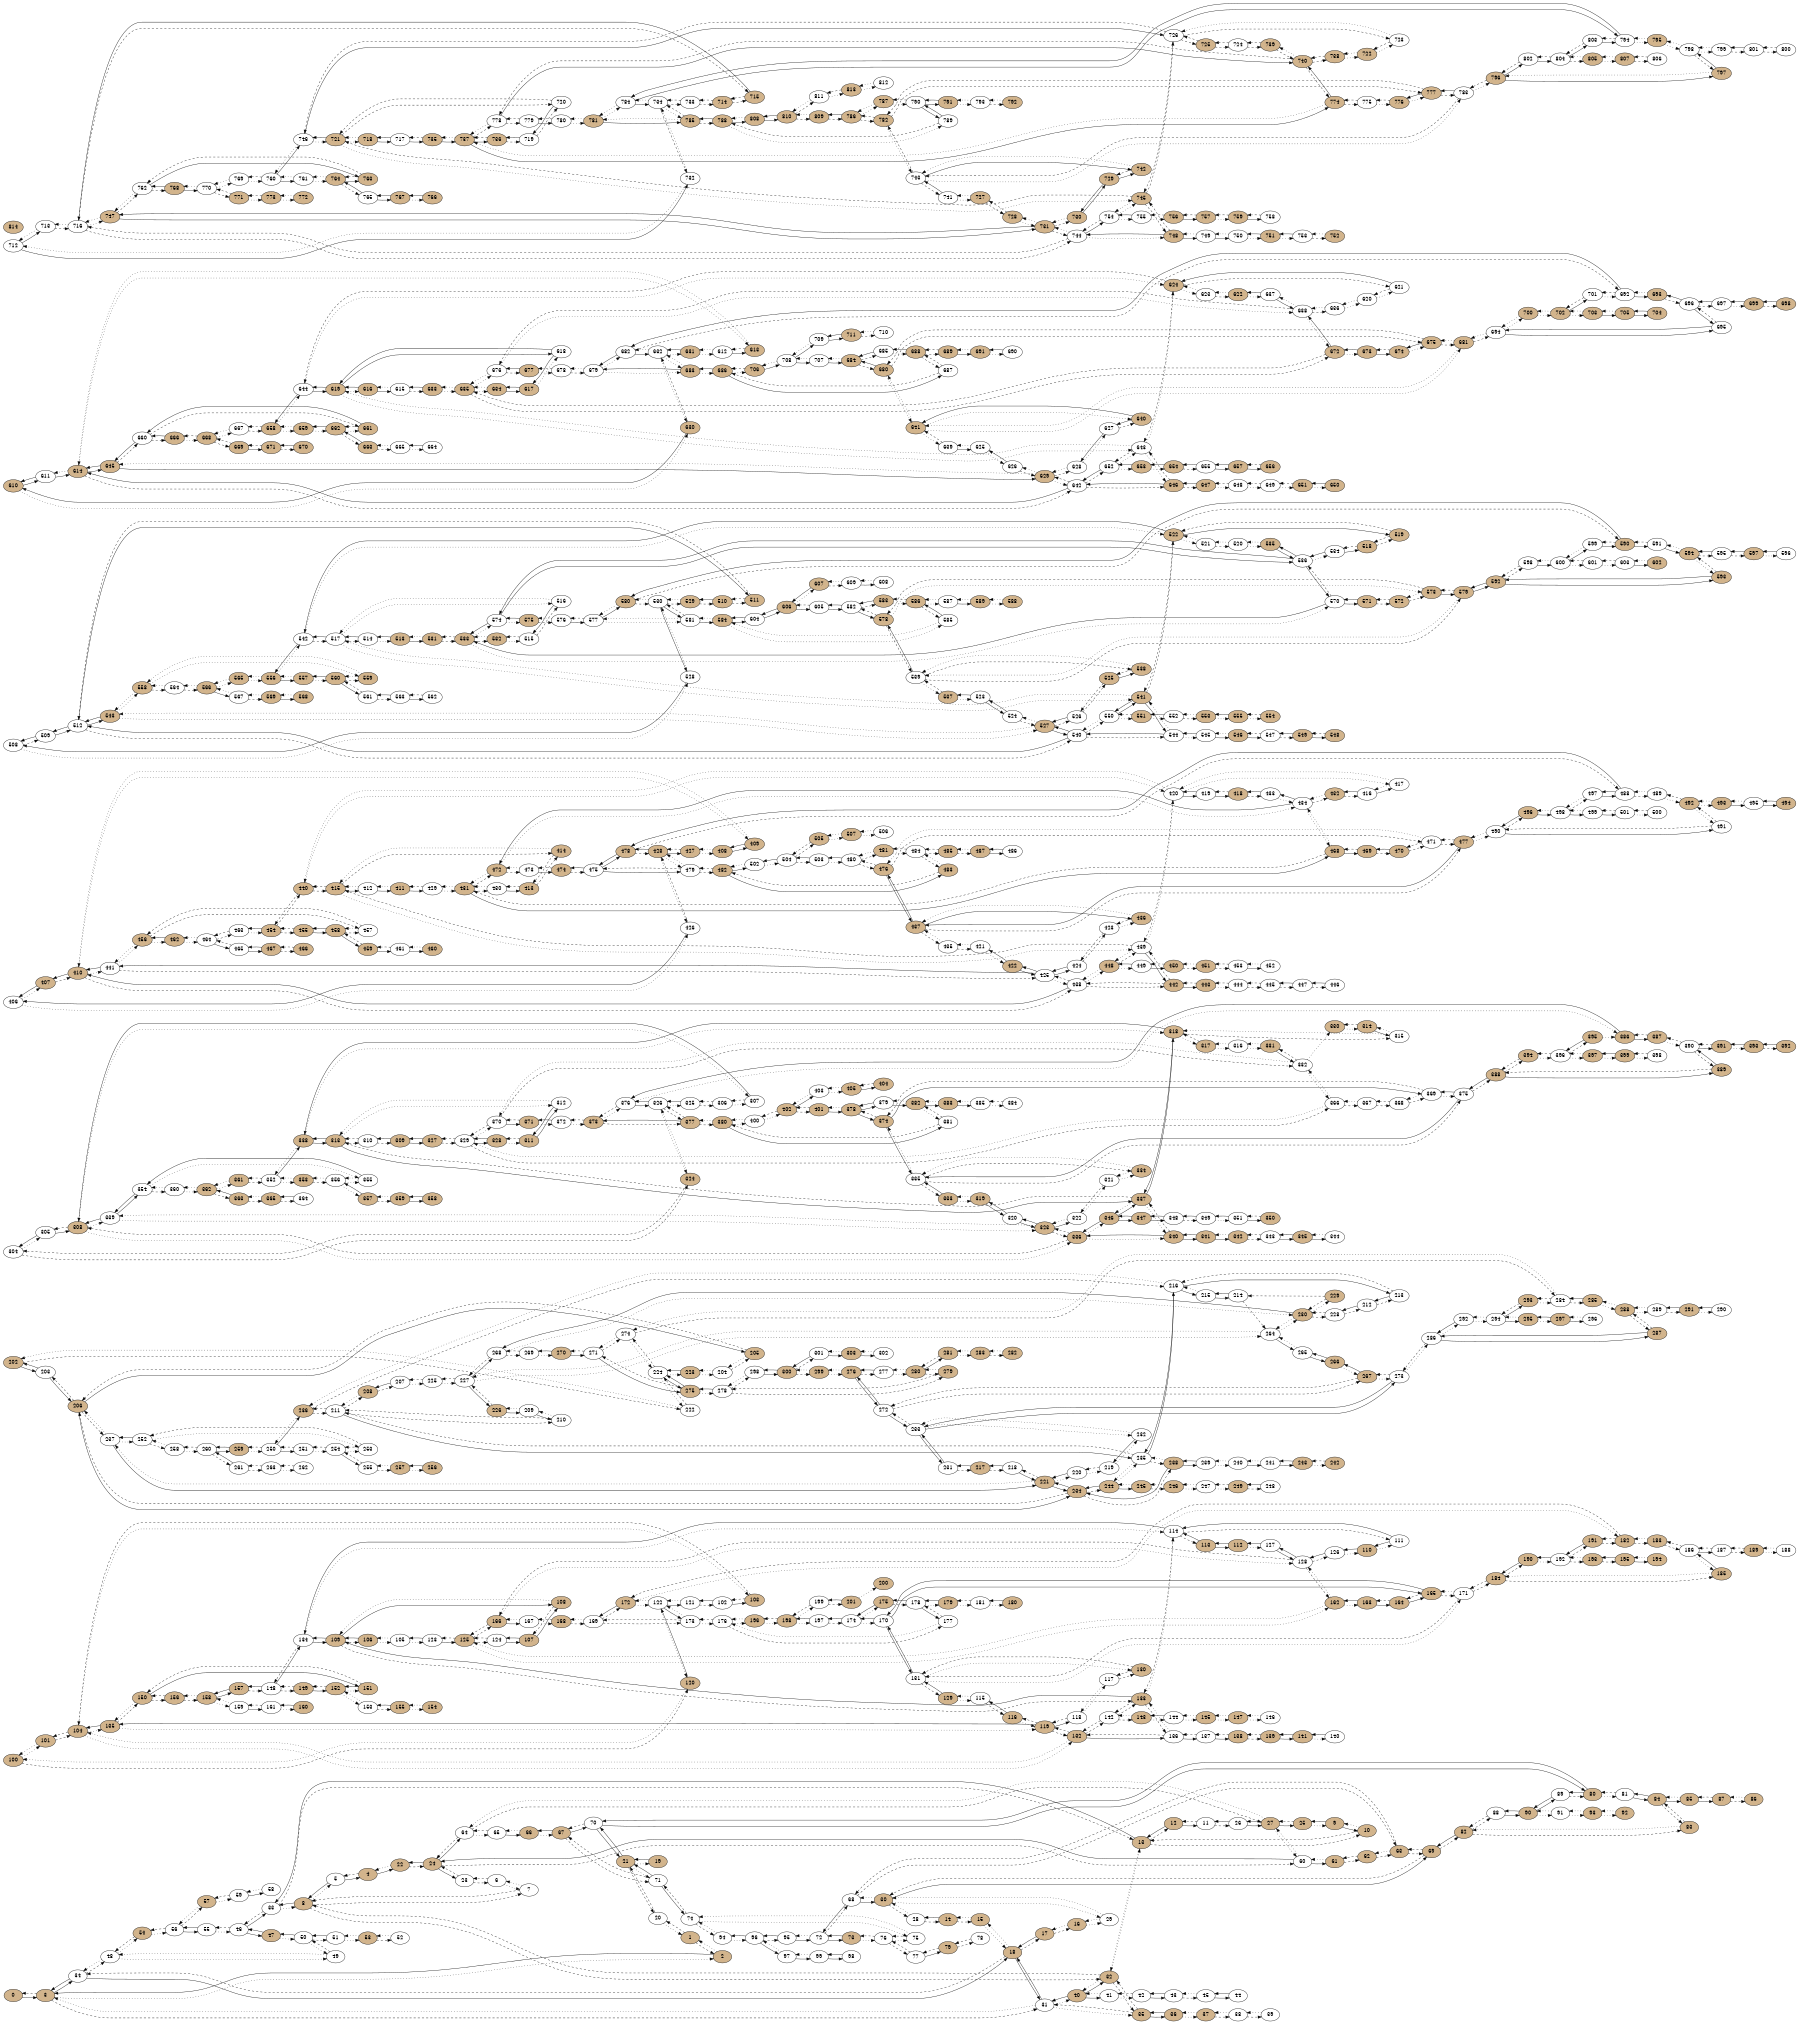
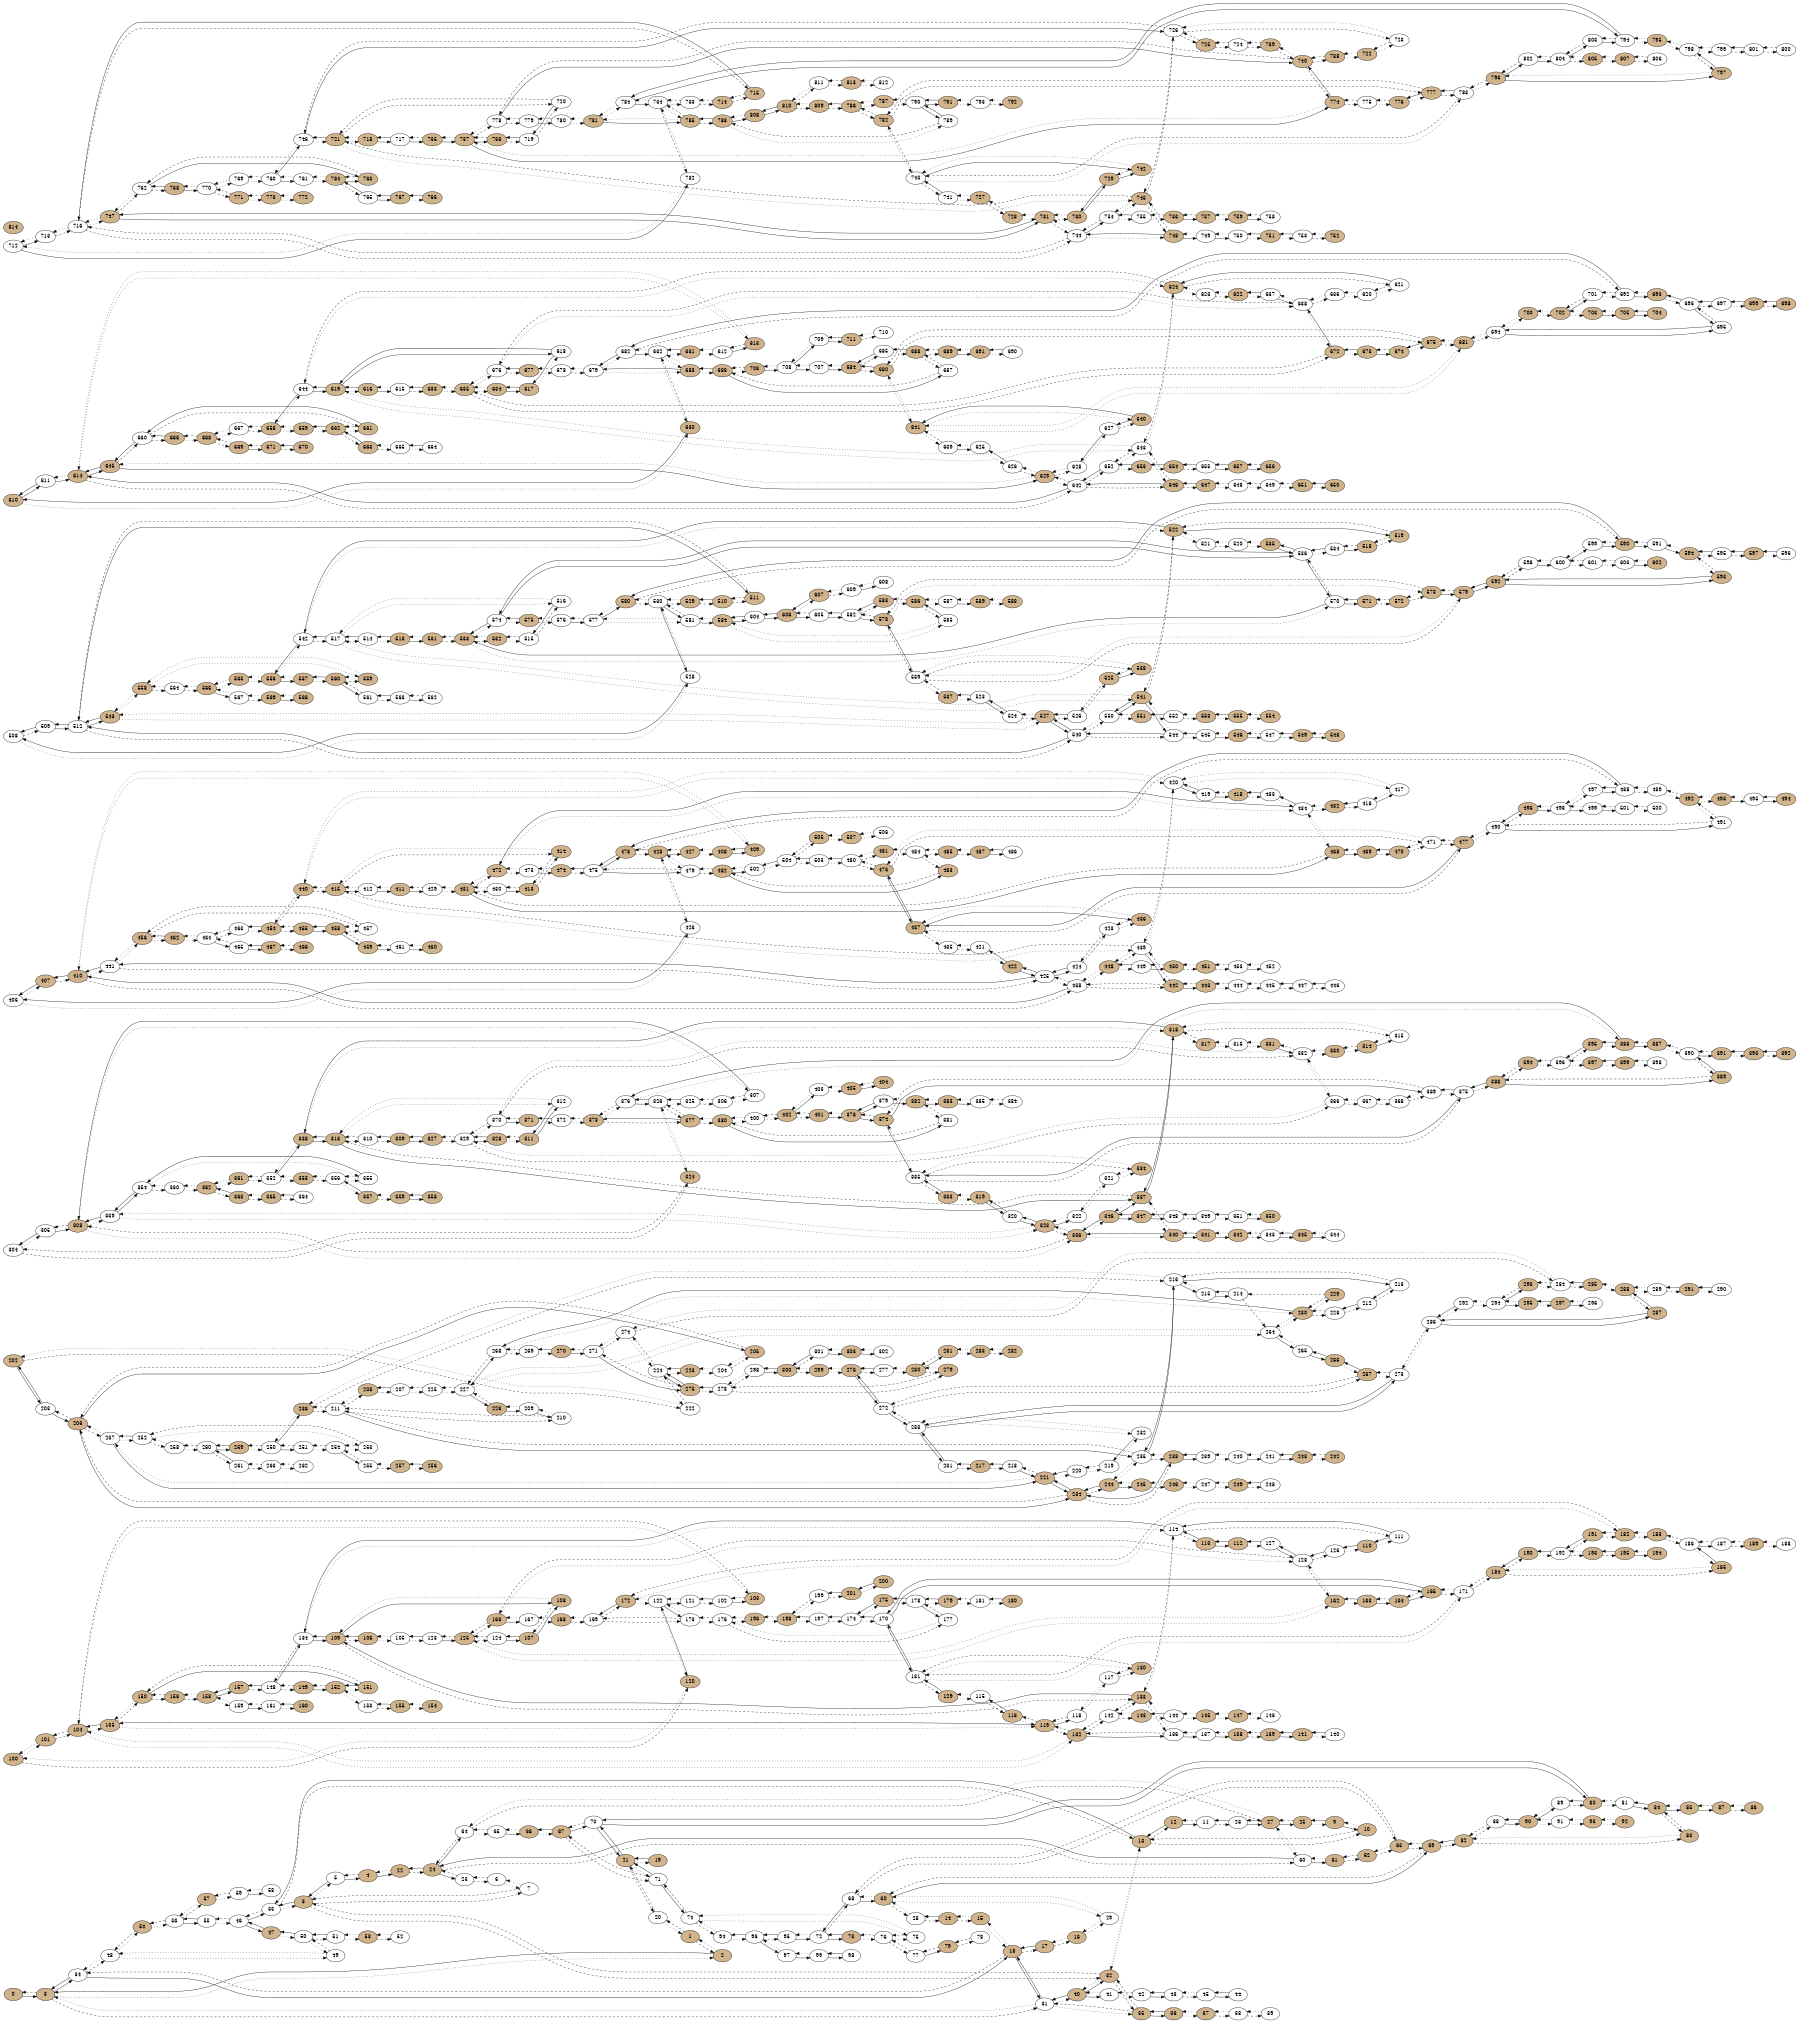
edge "386" -> "395": added
edge "330" -> "332": added
edge "287" -> "288": style dashed -> solid
edge "200" -> "201": added
edge "89" -> "90": style solid -> dotted
